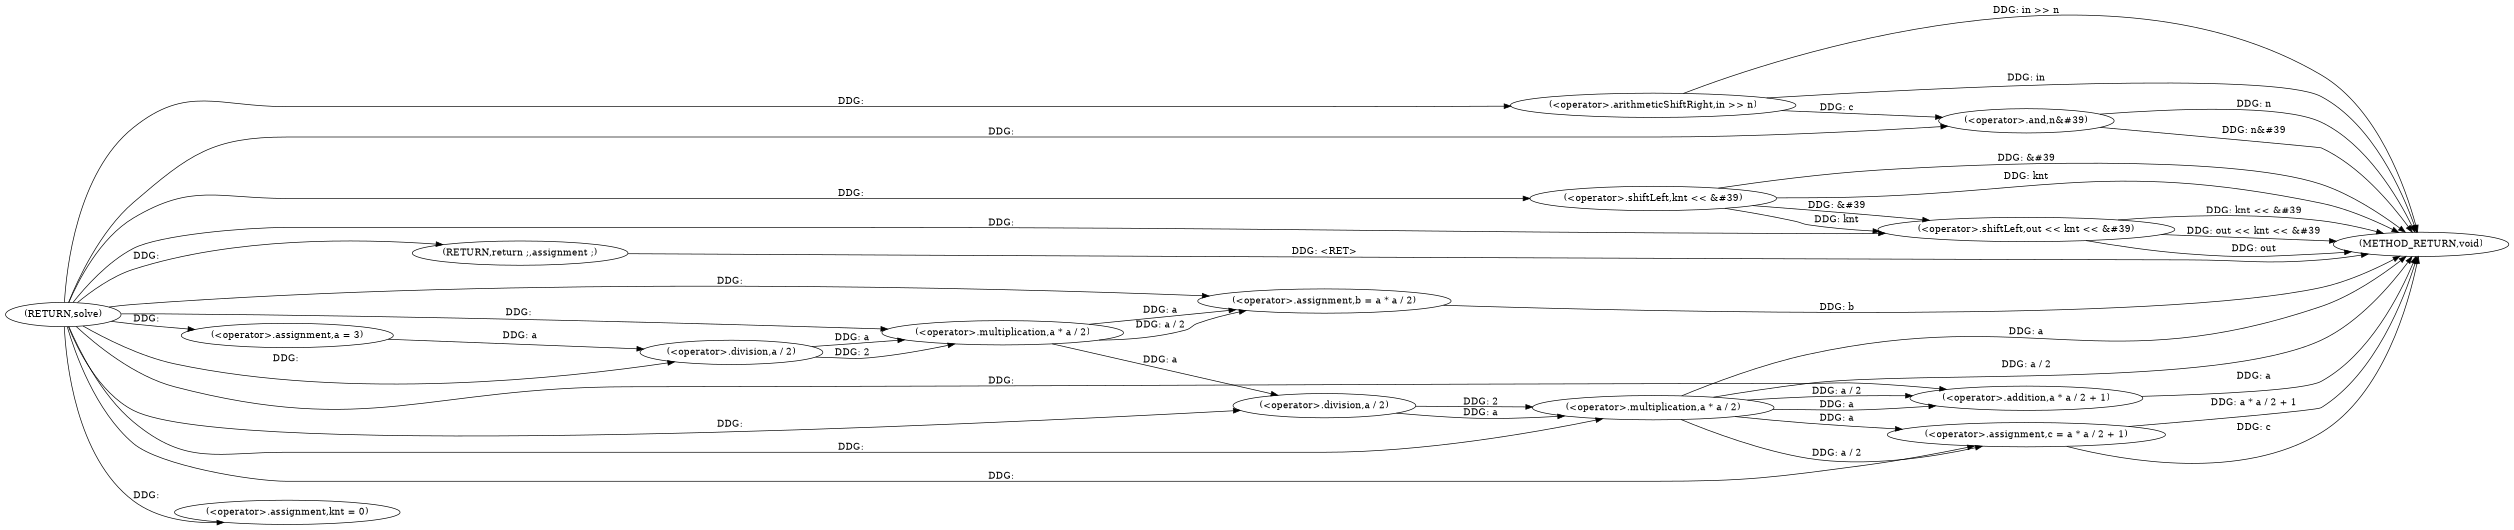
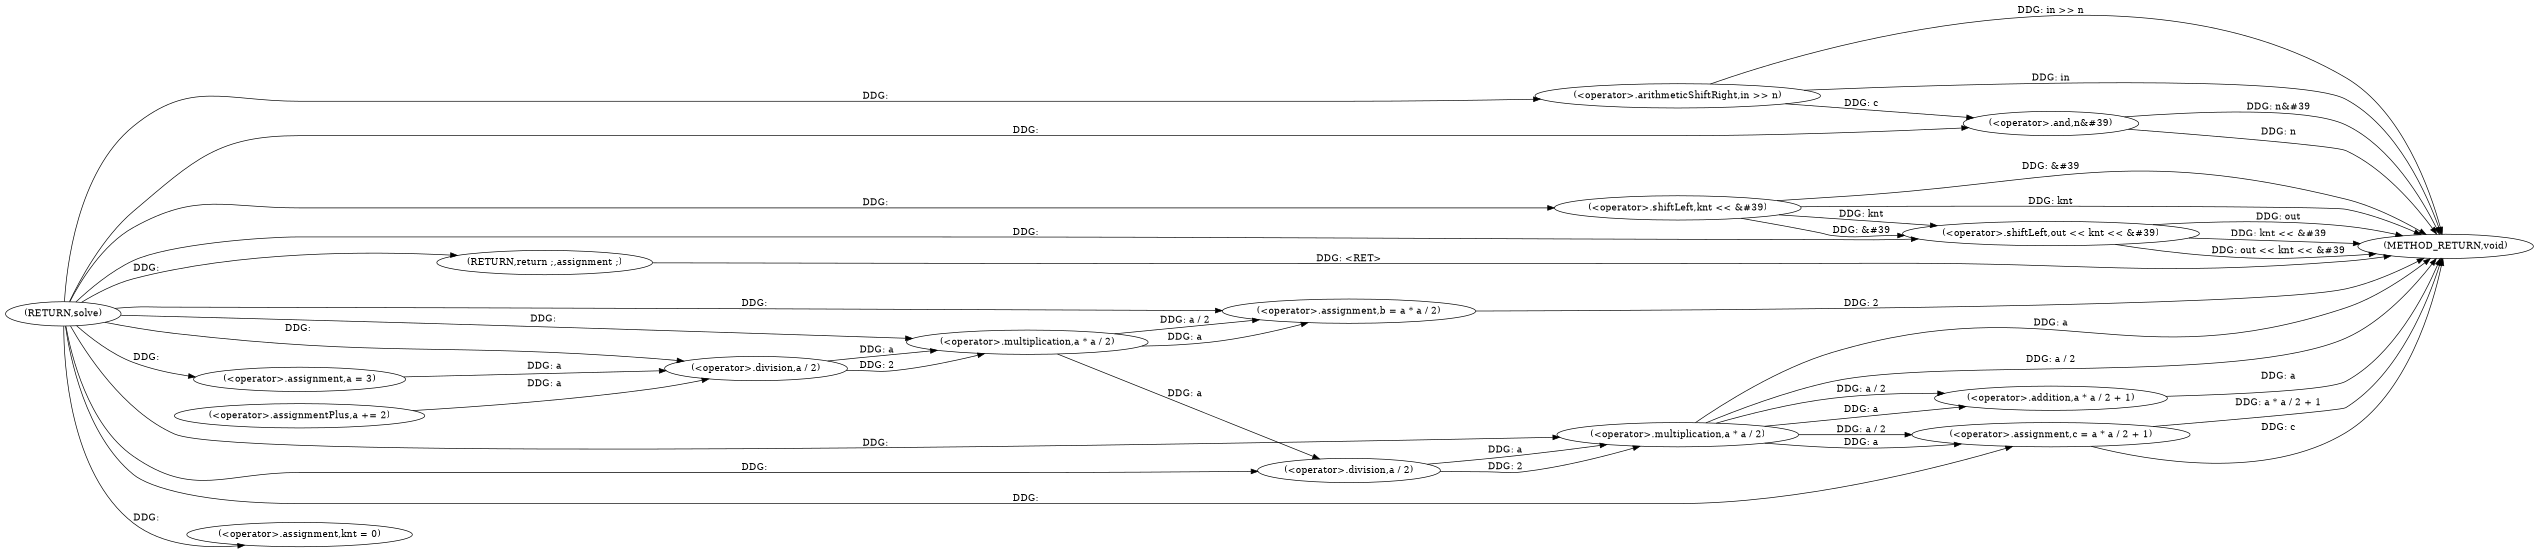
edge "(<operator>.assignment,b = a * a / 2)" -> "(METHOD_RETURN,void)": label "DDG: b" -> "DDG: 2"
edge "(RETURN,solve)" -> "(<operator>.addition,a * a / 2 + 1)": removed, label "DDG:"
node "(<operator>.assignmentPlus,a += 2)": added
